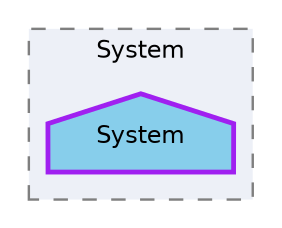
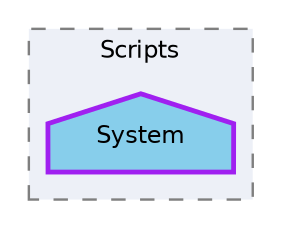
cluster "System": label "System" -> "Scripts"
